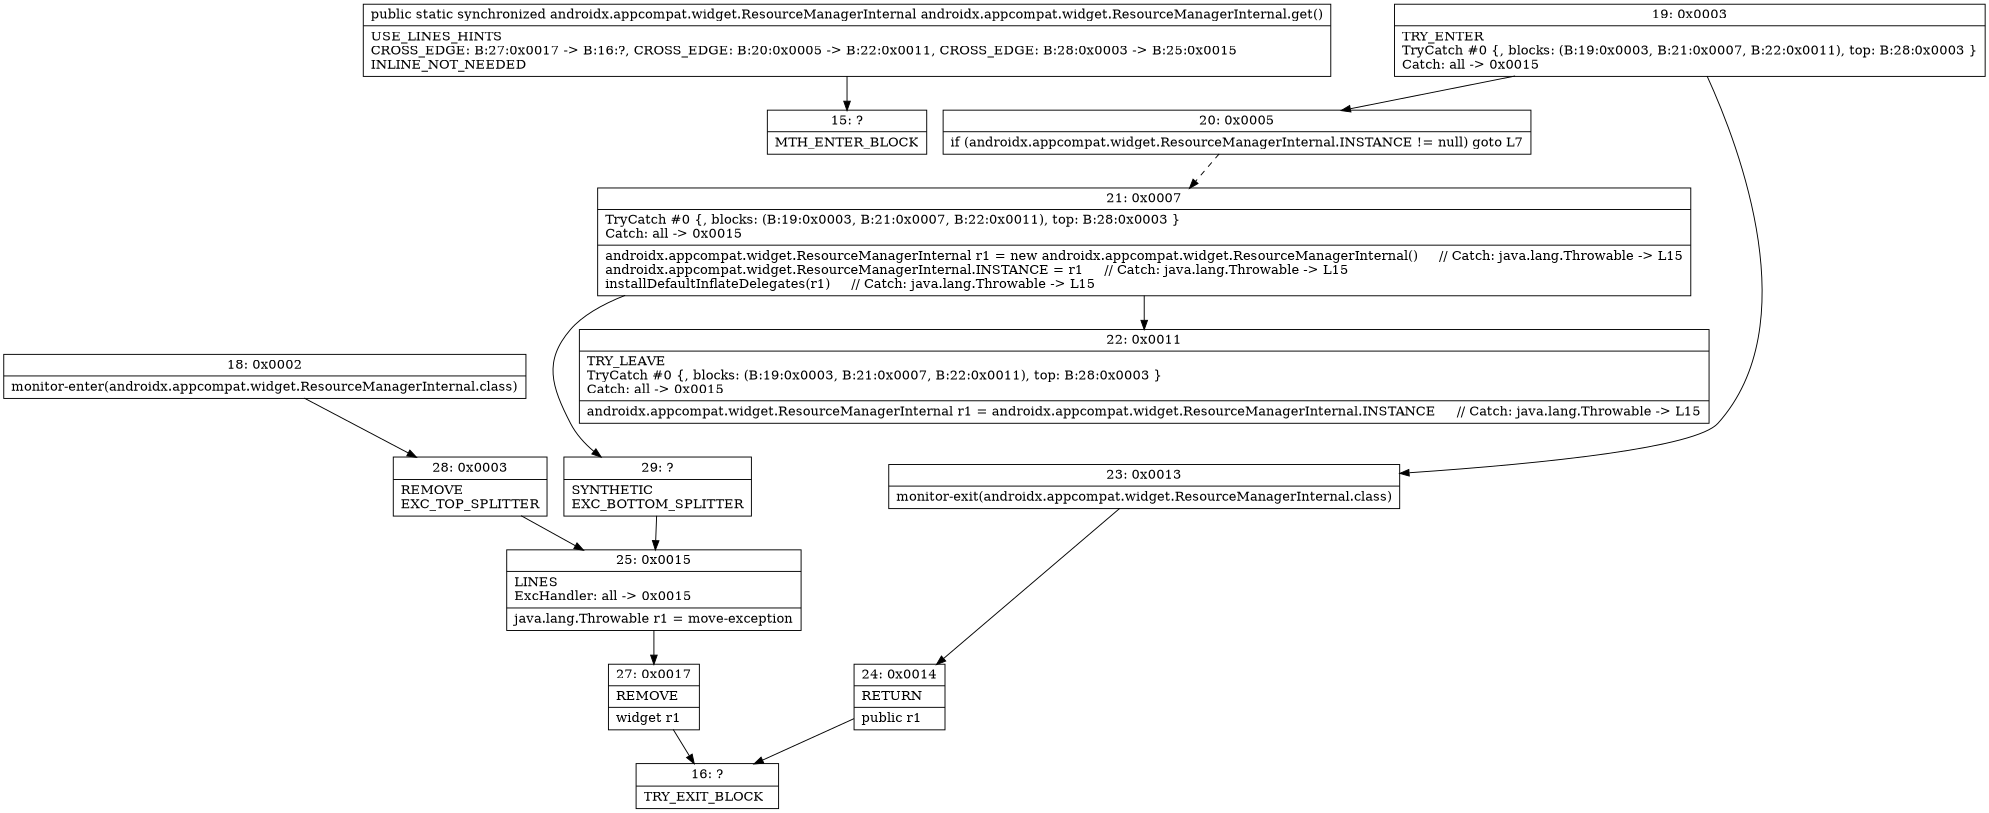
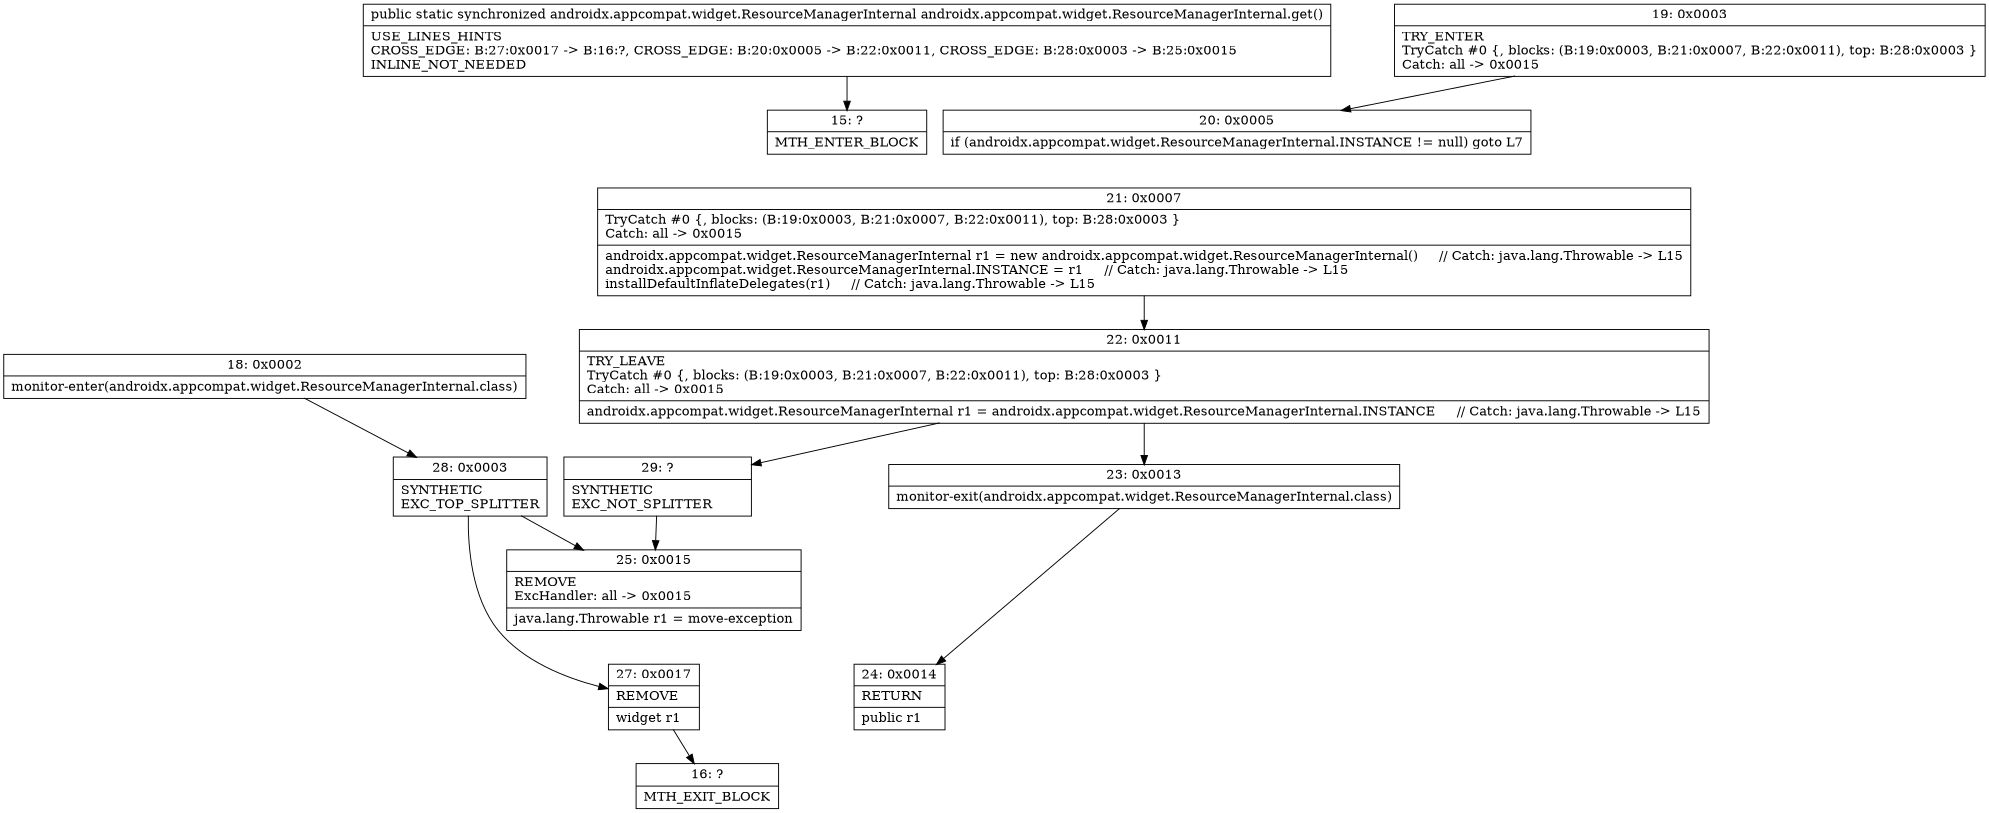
edge "20: 0x0005" -> "21: 0x0007": removed
edge "21: 0x0007" -> "29: ?": now "22: 0x0011" -> "29: ?"
edge "19: 0x0003" -> "23: 0x0013": now "22: 0x0011" -> "23: 0x0013"
node "28: 0x0003": text "REMOVE" -> "SYNTHETIC"
node "29: ?": text "EXC_BOTTOM_SPLITTER" -> "EXC_NOT_SPLITTER"
node "25: 0x0015": text "LINES" -> "REMOVE"
edge "25: 0x0015" -> "27: 0x0017": now "28: 0x0003" -> "27: 0x0017"
edge "24: 0x0014" -> "16: ?": removed
node "16: ?": text "TRY_EXIT_BLOCK" -> "MTH_EXIT_BLOCK"
